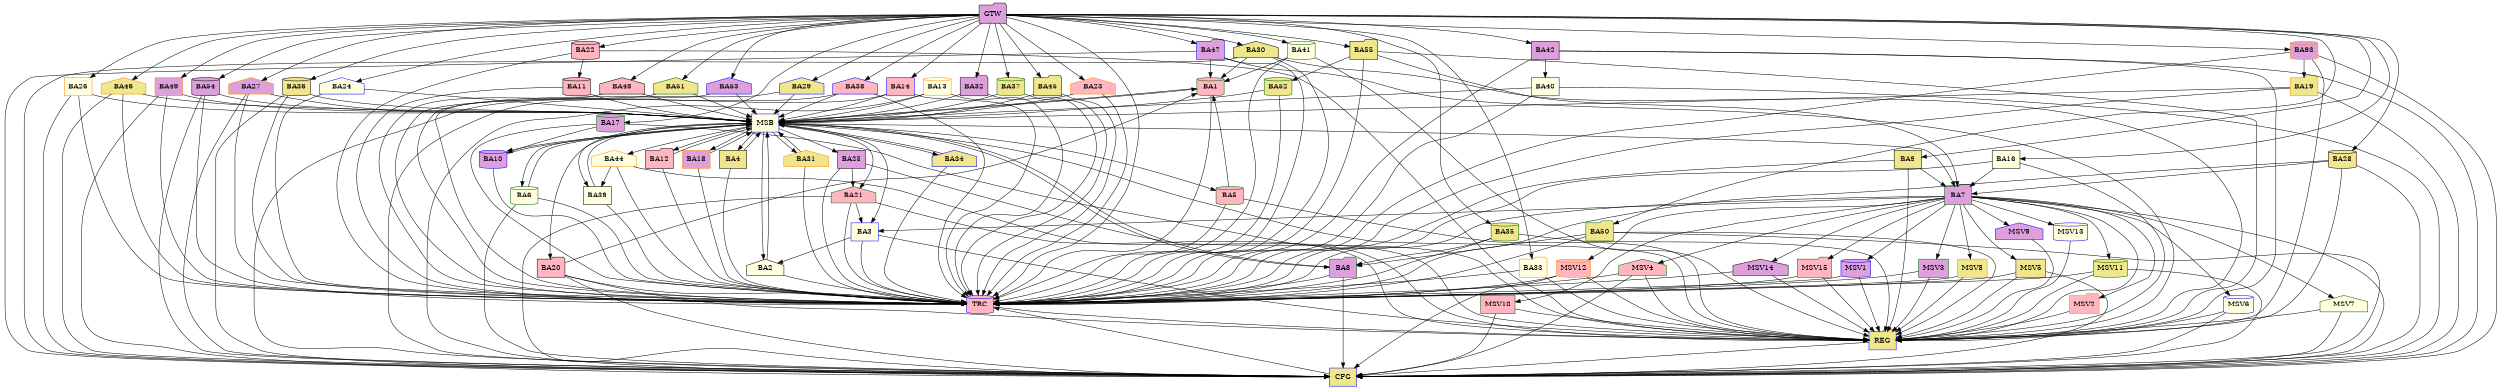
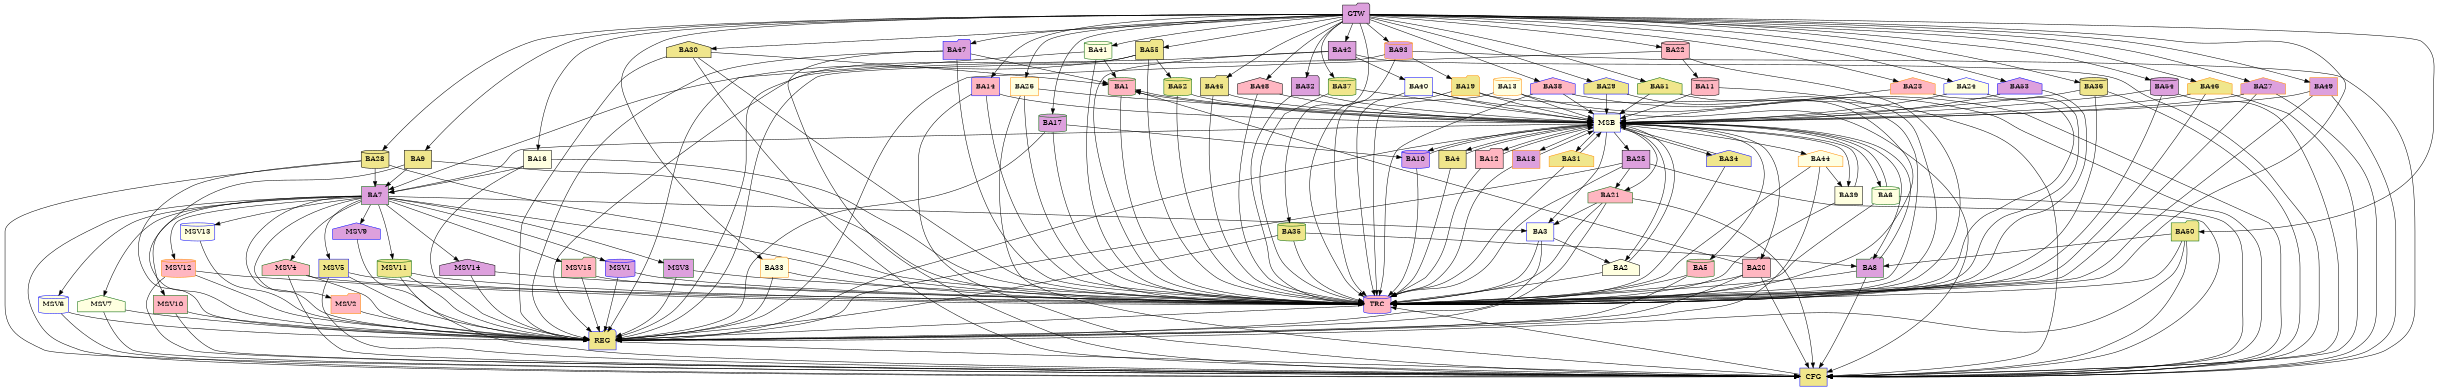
edge "BA5" -> "BA1": removed
edge "BA25" -> "CFG": added
node "MSV8": removed
